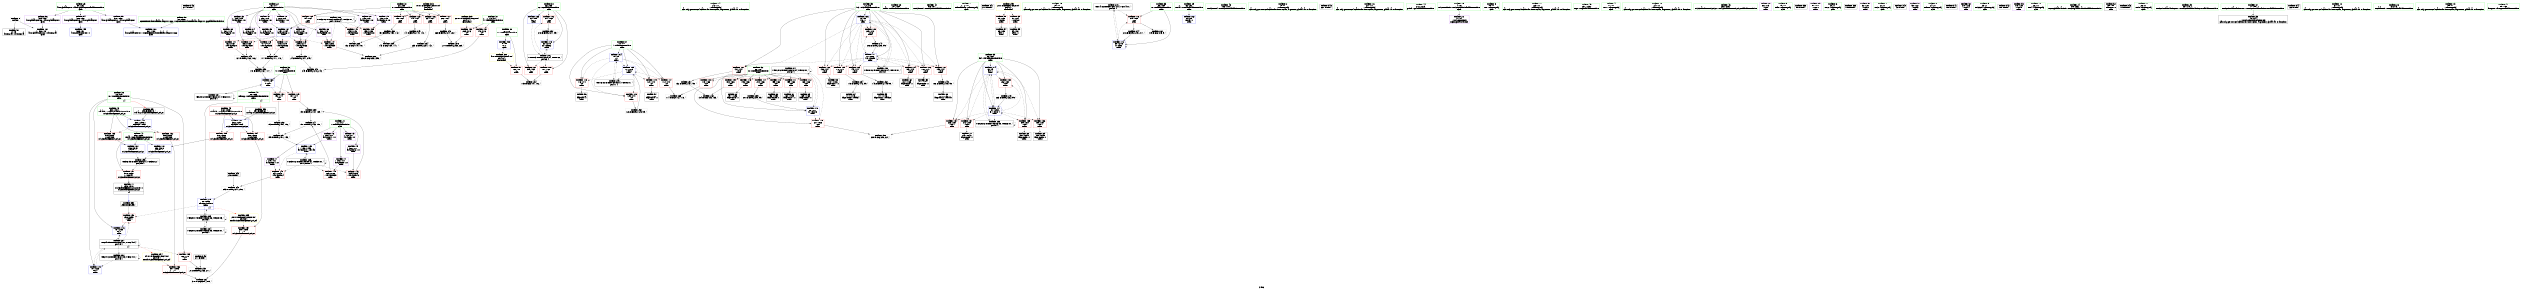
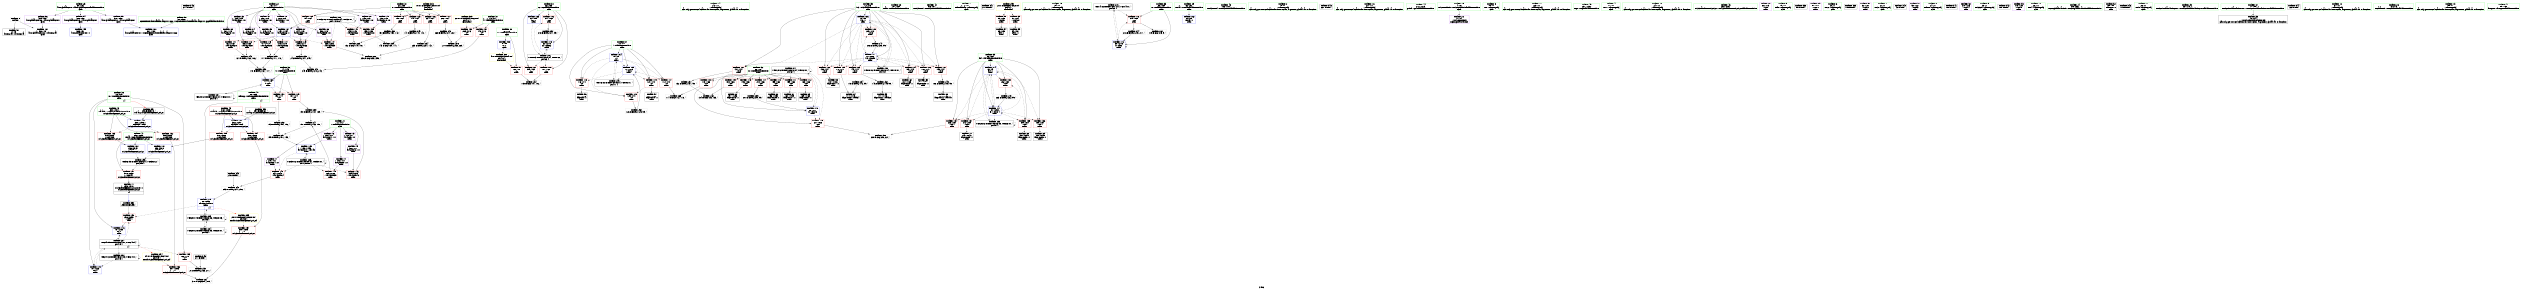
edge "NodeID: 125" -> "NodeID: 234": now "NodeID: 125" -> "NodeID: 64"
edge "NodeID: 165" -> "NodeID: 120": now "NodeID: 119" -> "NodeID: 120"
